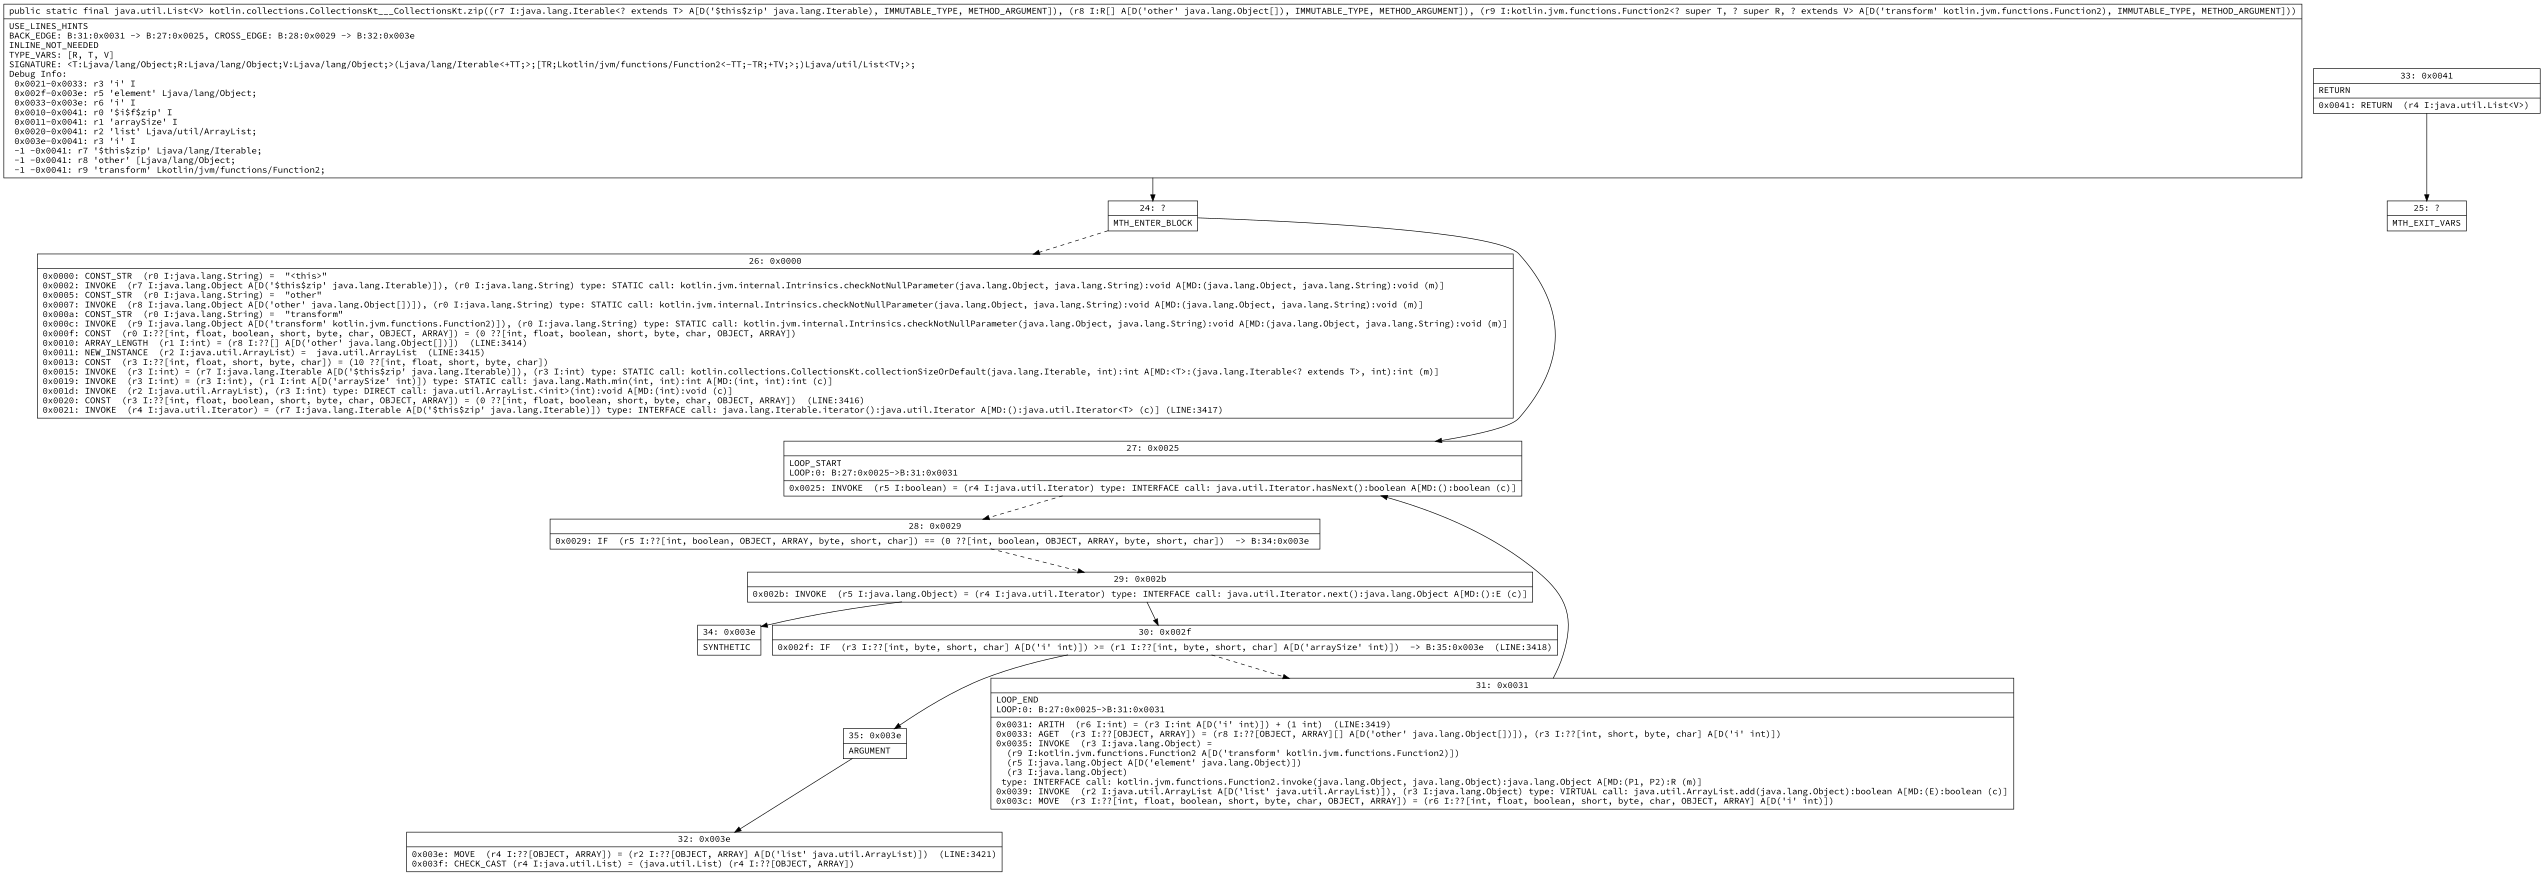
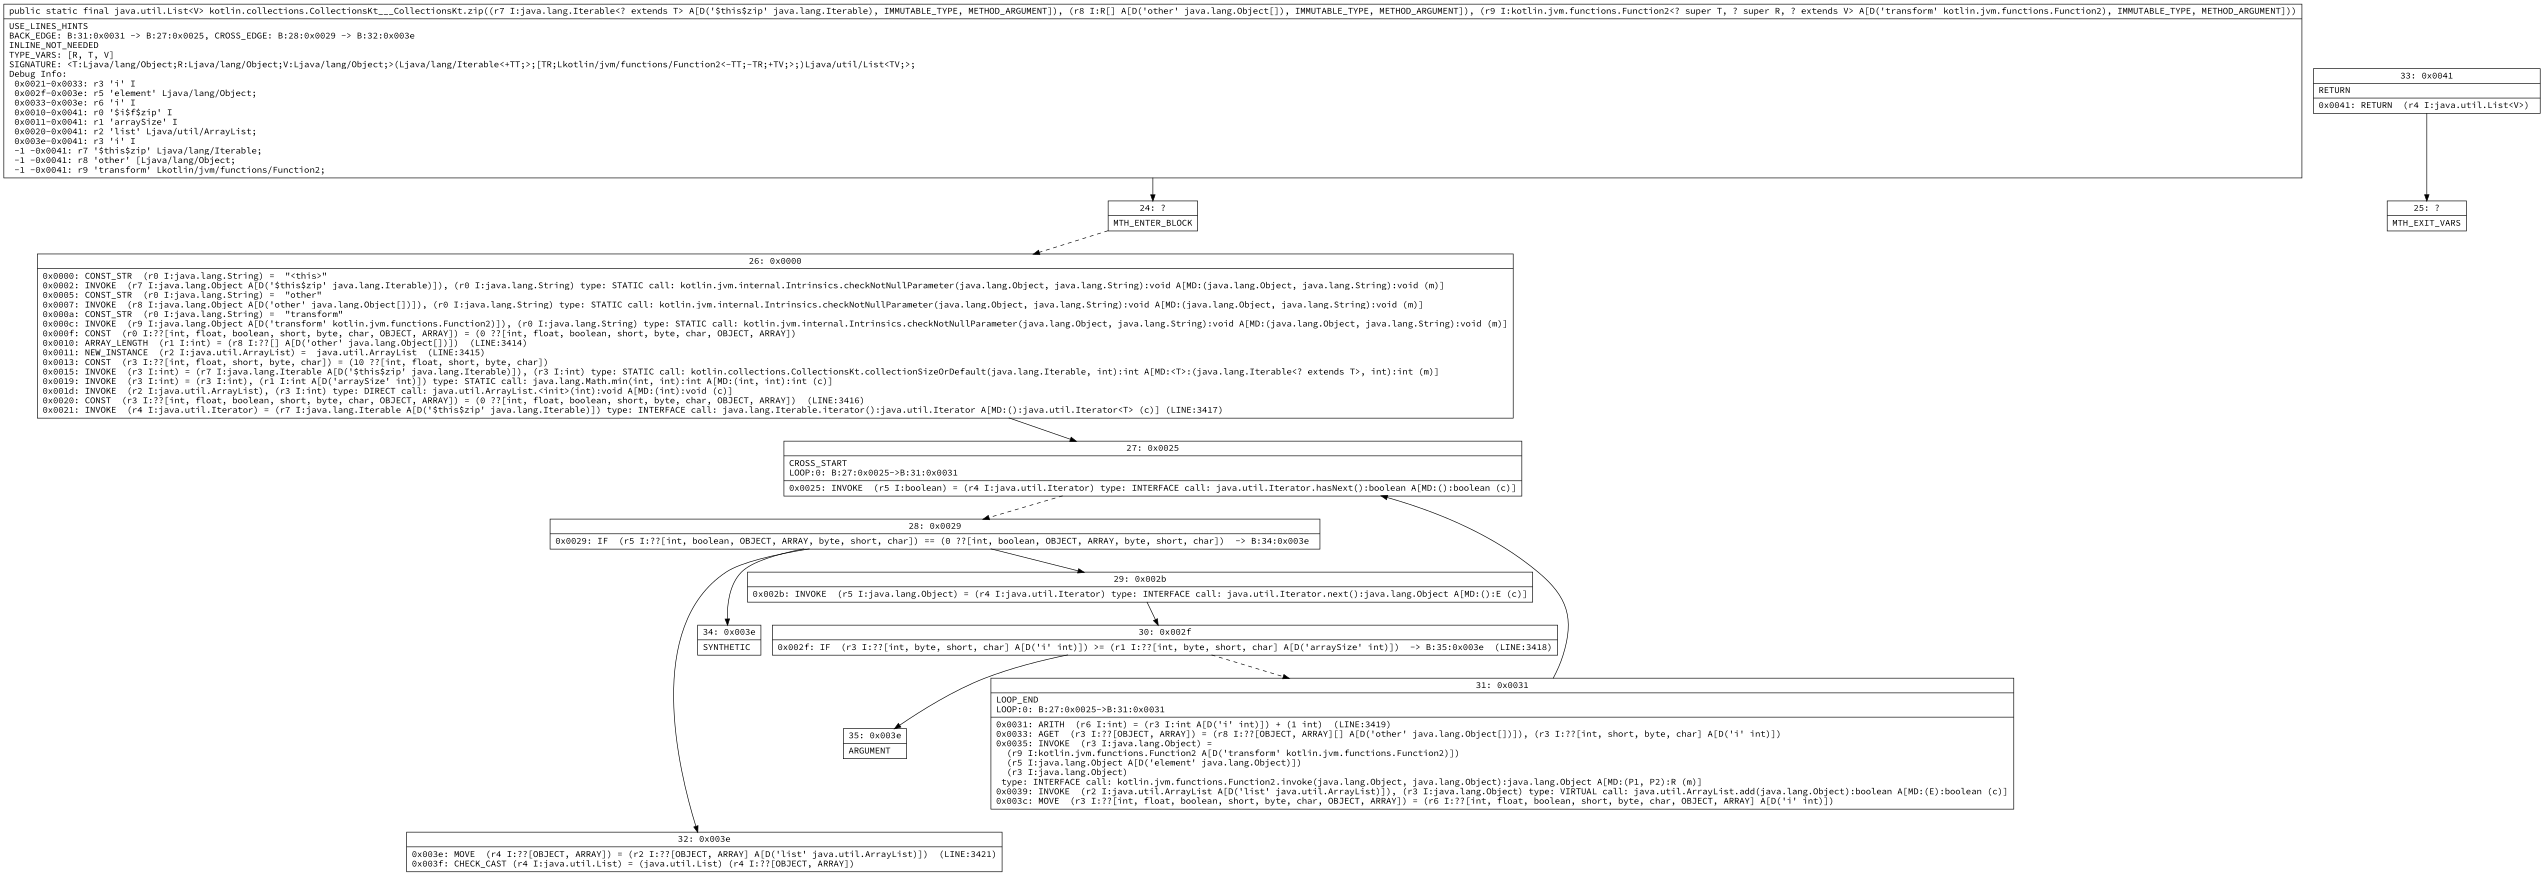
edge "24: ?" -> "27: 0x0025": now "26: 0x0000" -> "27: 0x0025"
node "27: 0x0025": text "LOOP_START" -> "CROSS_START"
edge "28: 0x0029" -> "29: 0x002b": style dashed -> solid
edge "29: 0x002b" -> "34: 0x003e": now "28: 0x0029" -> "34: 0x003e"
edge "35: 0x003e" -> "32: 0x003e": now "28: 0x0029" -> "32: 0x003e"
